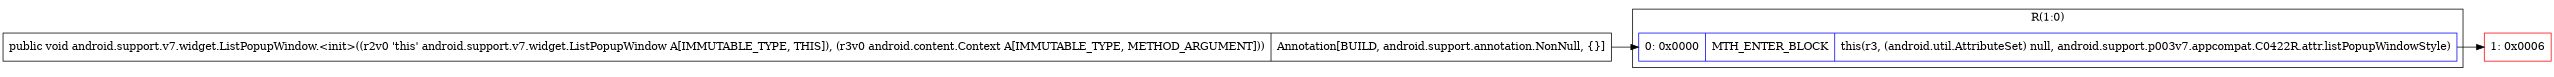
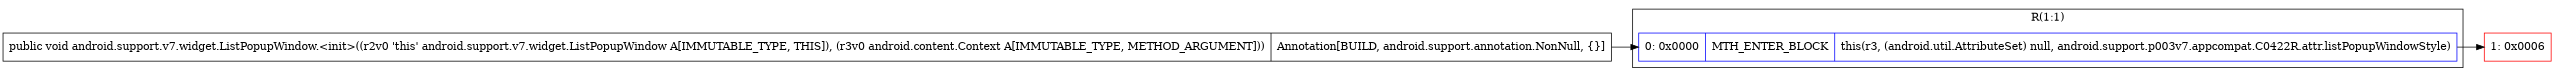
cluster "R(1:0)": label "R(1:0)" -> "R(1:1)"
